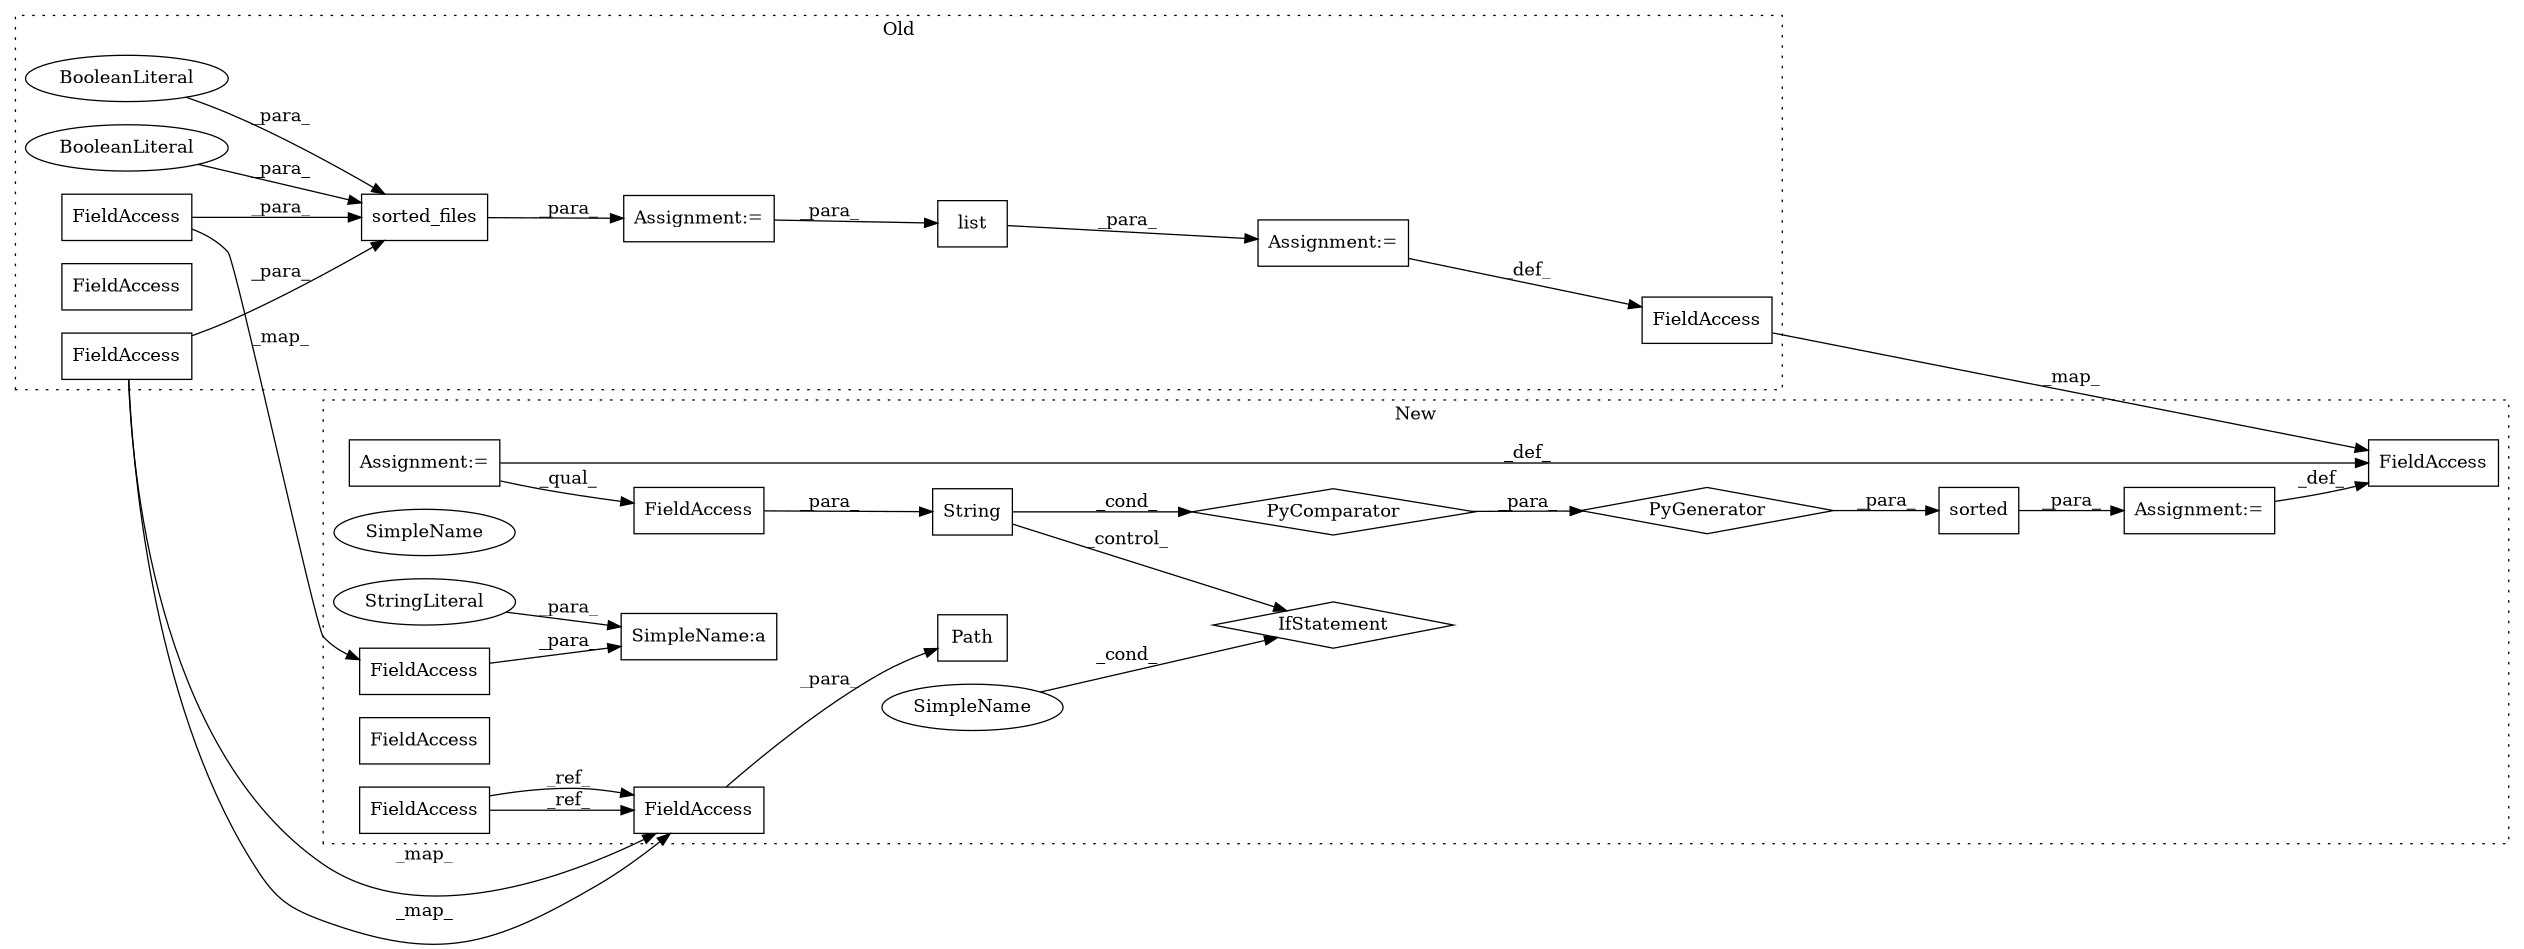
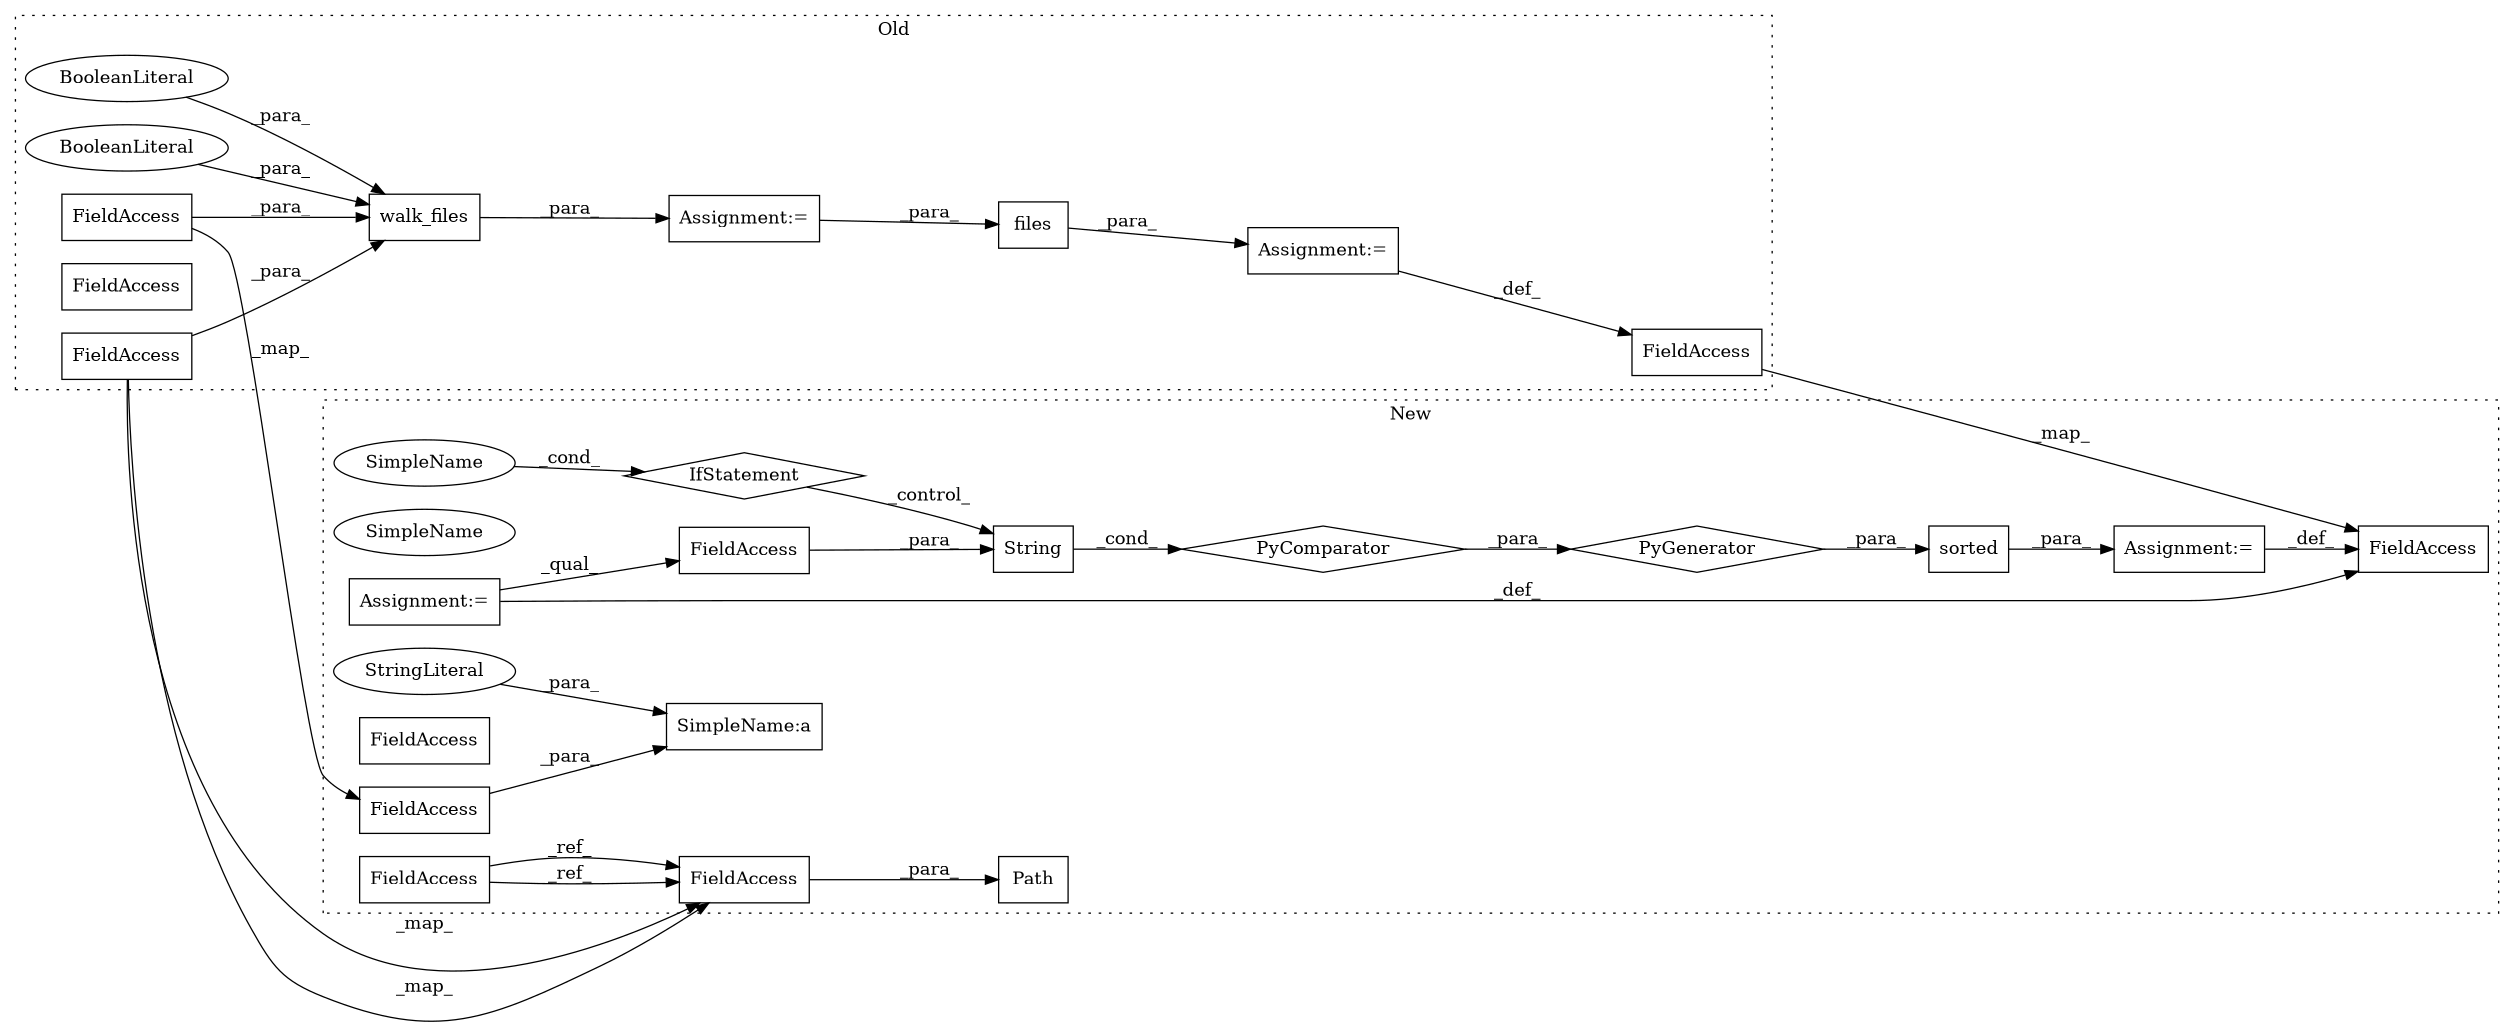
node "sorted_files": label "sorted_files" -> "walk_files"
node "list": label "list" -> "files"
edge "String" -> "IfStatement": reversed
